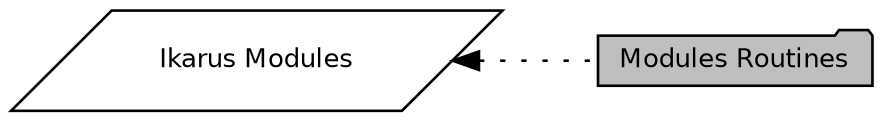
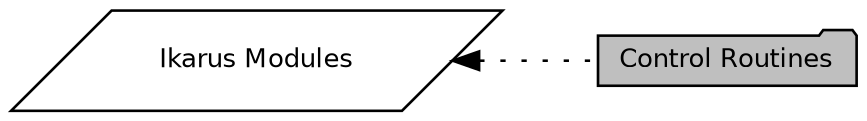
node "Modules Routines": label "Modules Routines" -> "Control Routines"
